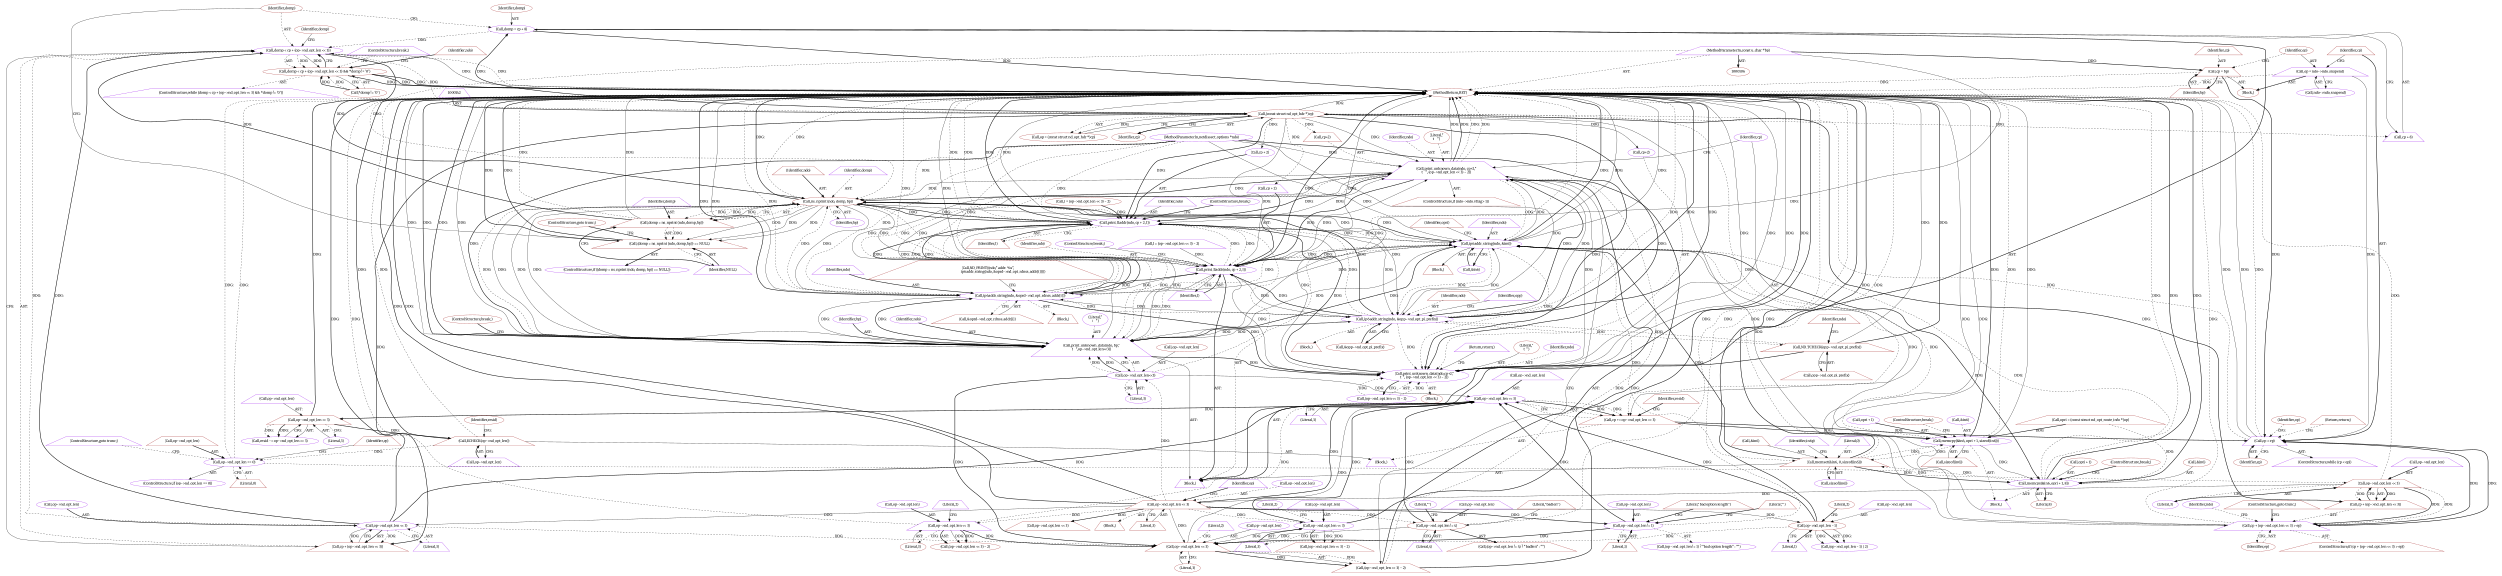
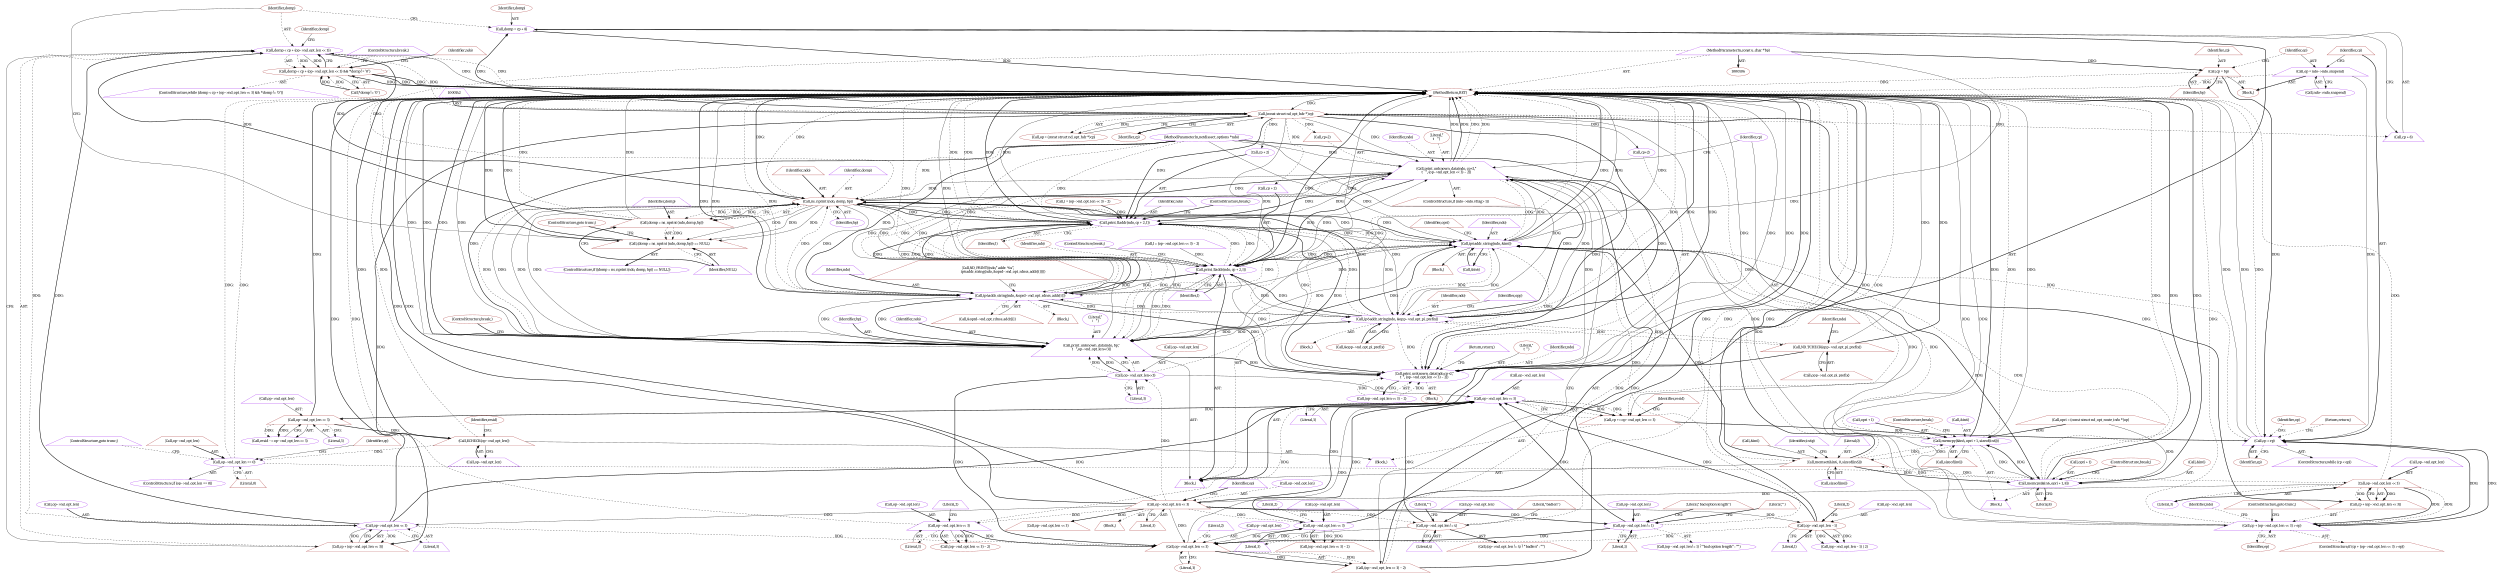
edge "(Call,domp = cp + 8)" -> "(Call,domp < cp + (op->nd_opt_len << 3))": removed, label "DDG:"
edge "(Call,(const struct nd_opt_hdr *)cp)" -> "(MethodReturn,RET)": reversed
edge "(MethodParameterIn,netdissect_options *ndo)" -> "(Call,ip6addr_string(ndo, &oprd->nd_opt_rdnss_addr[i]))": style dashed -> bold
edge "(Call,cp += op->nd_opt_len << 3)" -> "(Call,memcpy(&in6, opri + 1, sizeof(in6)))": now "(Call,memcpy(&in6, opri + 1, 8))" -> "(Call,memcpy(&in6, opri + 1, sizeof(in6)))"
edge "(Call,opri = (const struct nd_opt_route_info *)op)" -> "(Call,memcpy(&in6, opri + 1, 8))": style dashed -> solid
